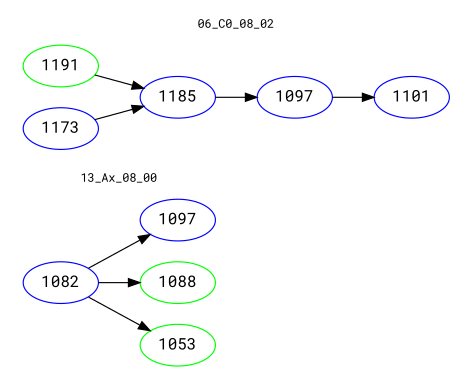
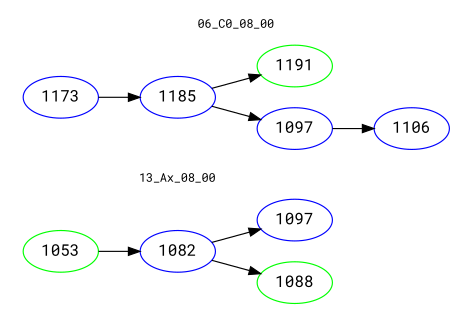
cluster "06_C0_08_02": label "06_C0_08_02" -> "06_C0_08_00"
edge "1191" -> "1185": reversed
node "1101": label "1101" -> "1106"
edge "1082" -> "1053": reversed
